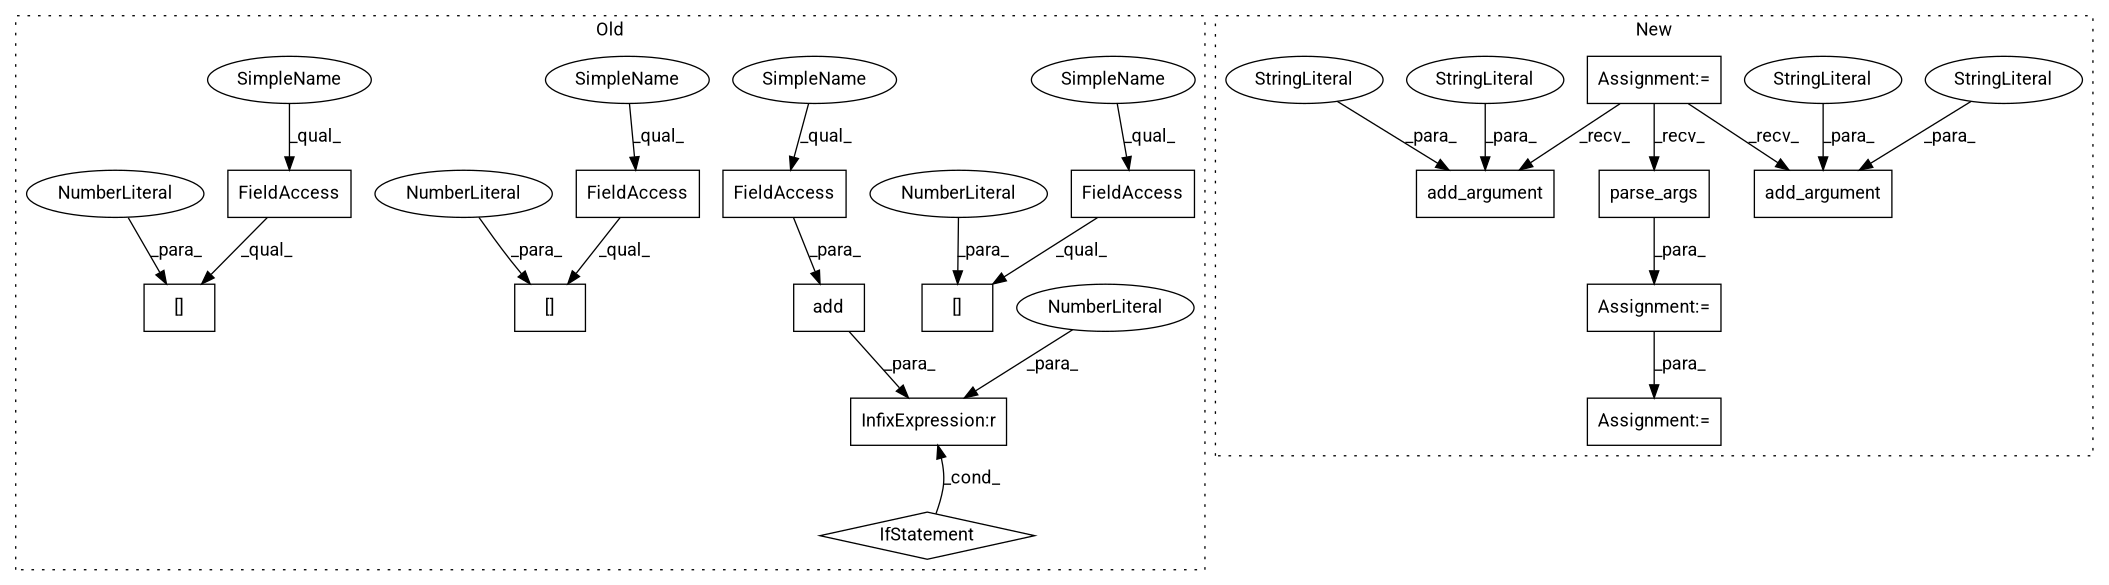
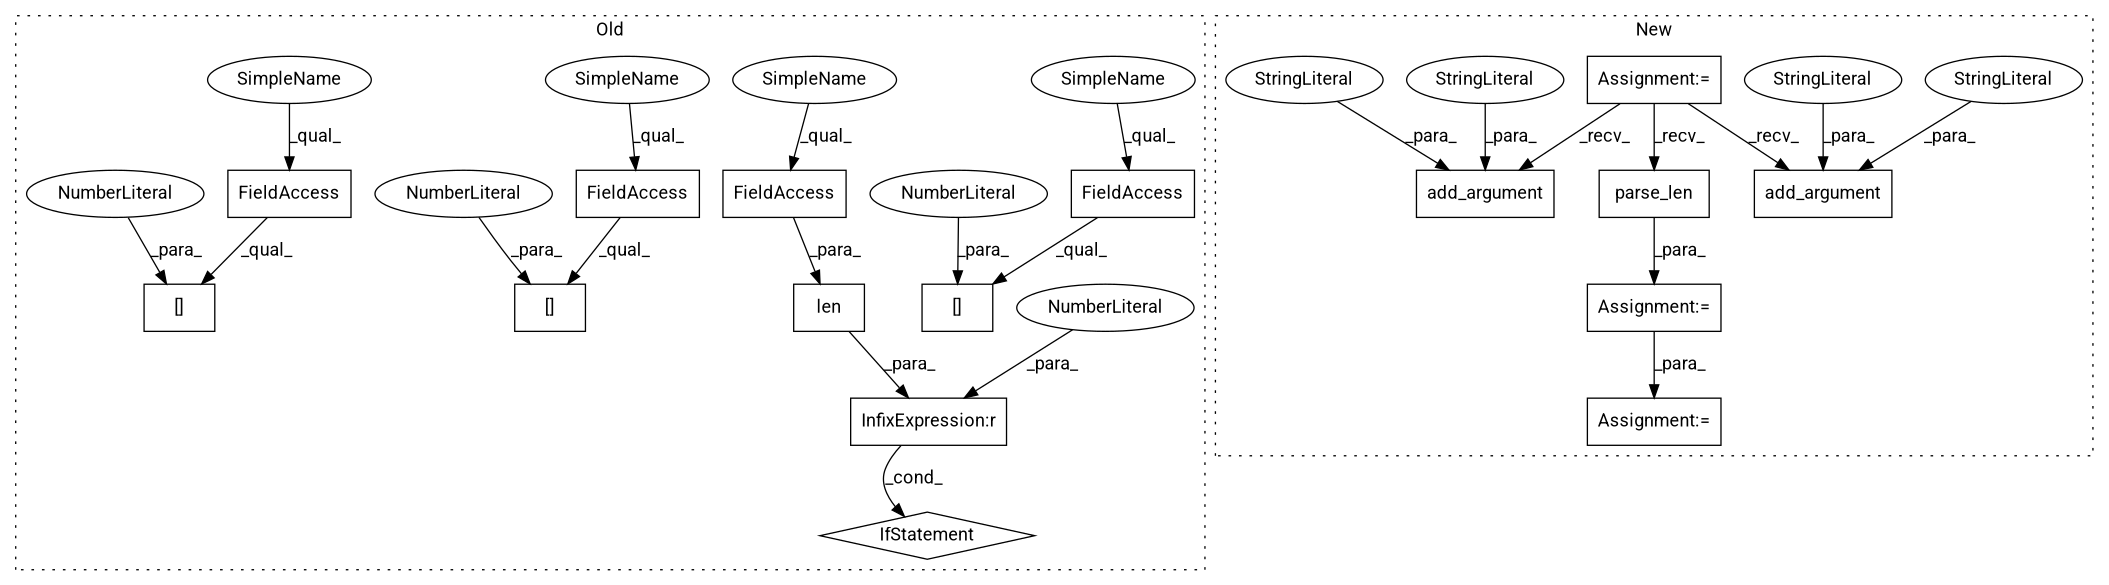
node "parse_args": label "parse_args" -> "parse_len"
node "add": label "add" -> "len"
edge "IfStatement" -> "InfixExpression:r": reversed
